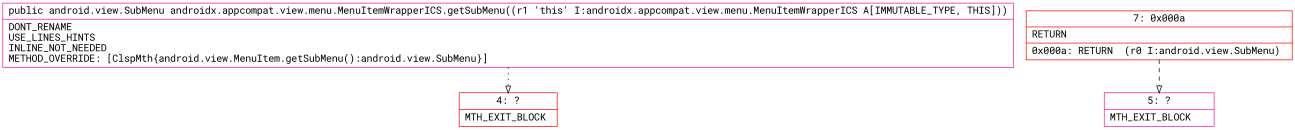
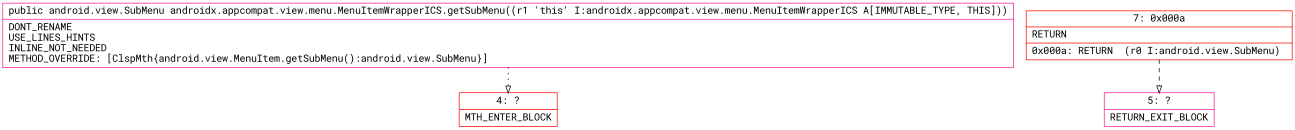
node "4: ?": text "MTH_EXIT_BLOCK" -> "MTH_ENTER_BLOCK"
node "5: ?": text "MTH_EXIT_BLOCK" -> "RETURN_EXIT_BLOCK"
